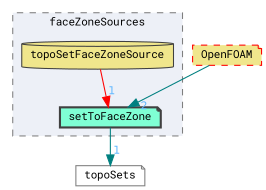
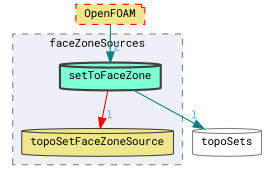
edge "topoSetFaceZoneSource" -> "setToFaceZone": reversed
node "setToFaceZone": shape note -> cylinder
node "topoSets": shape note -> cylinder
